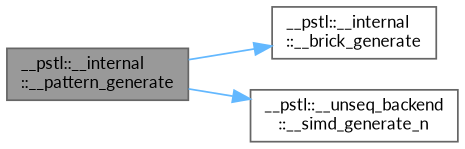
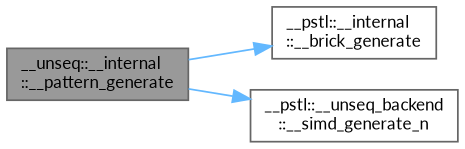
node "__pstl::__internal ::__pattern_generate": label "__pstl::__internal ::__pattern_generate" -> "__unseq::__internal ::__pattern_generate"
